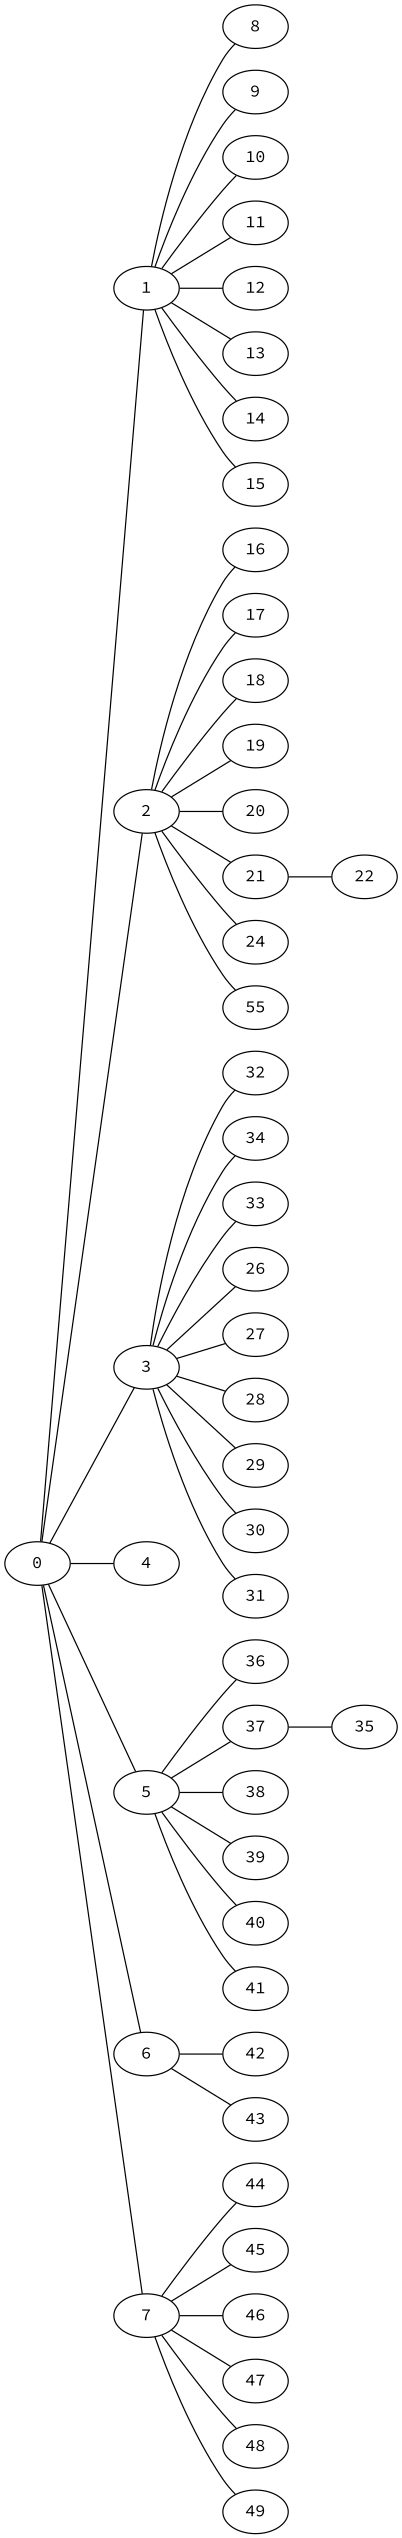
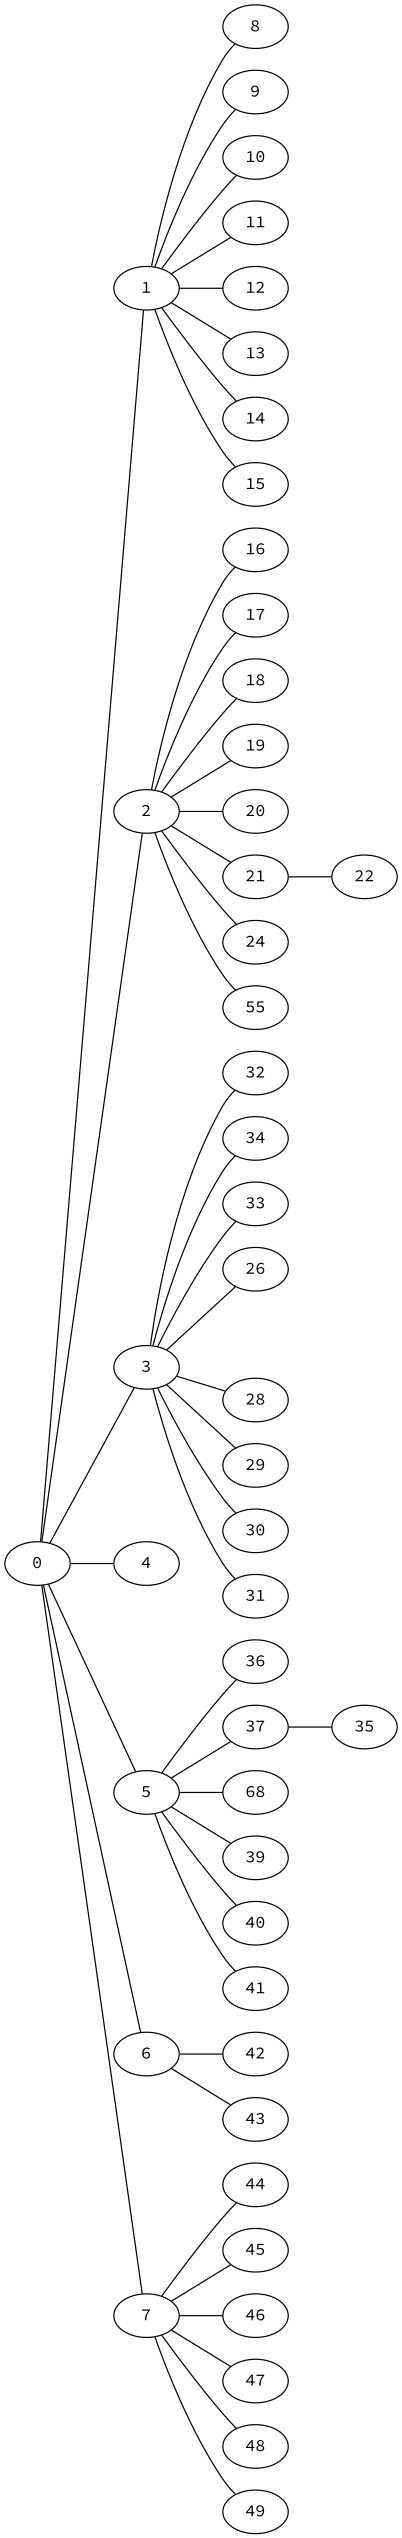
node "27": removed
node "38": label "38" -> "68"
